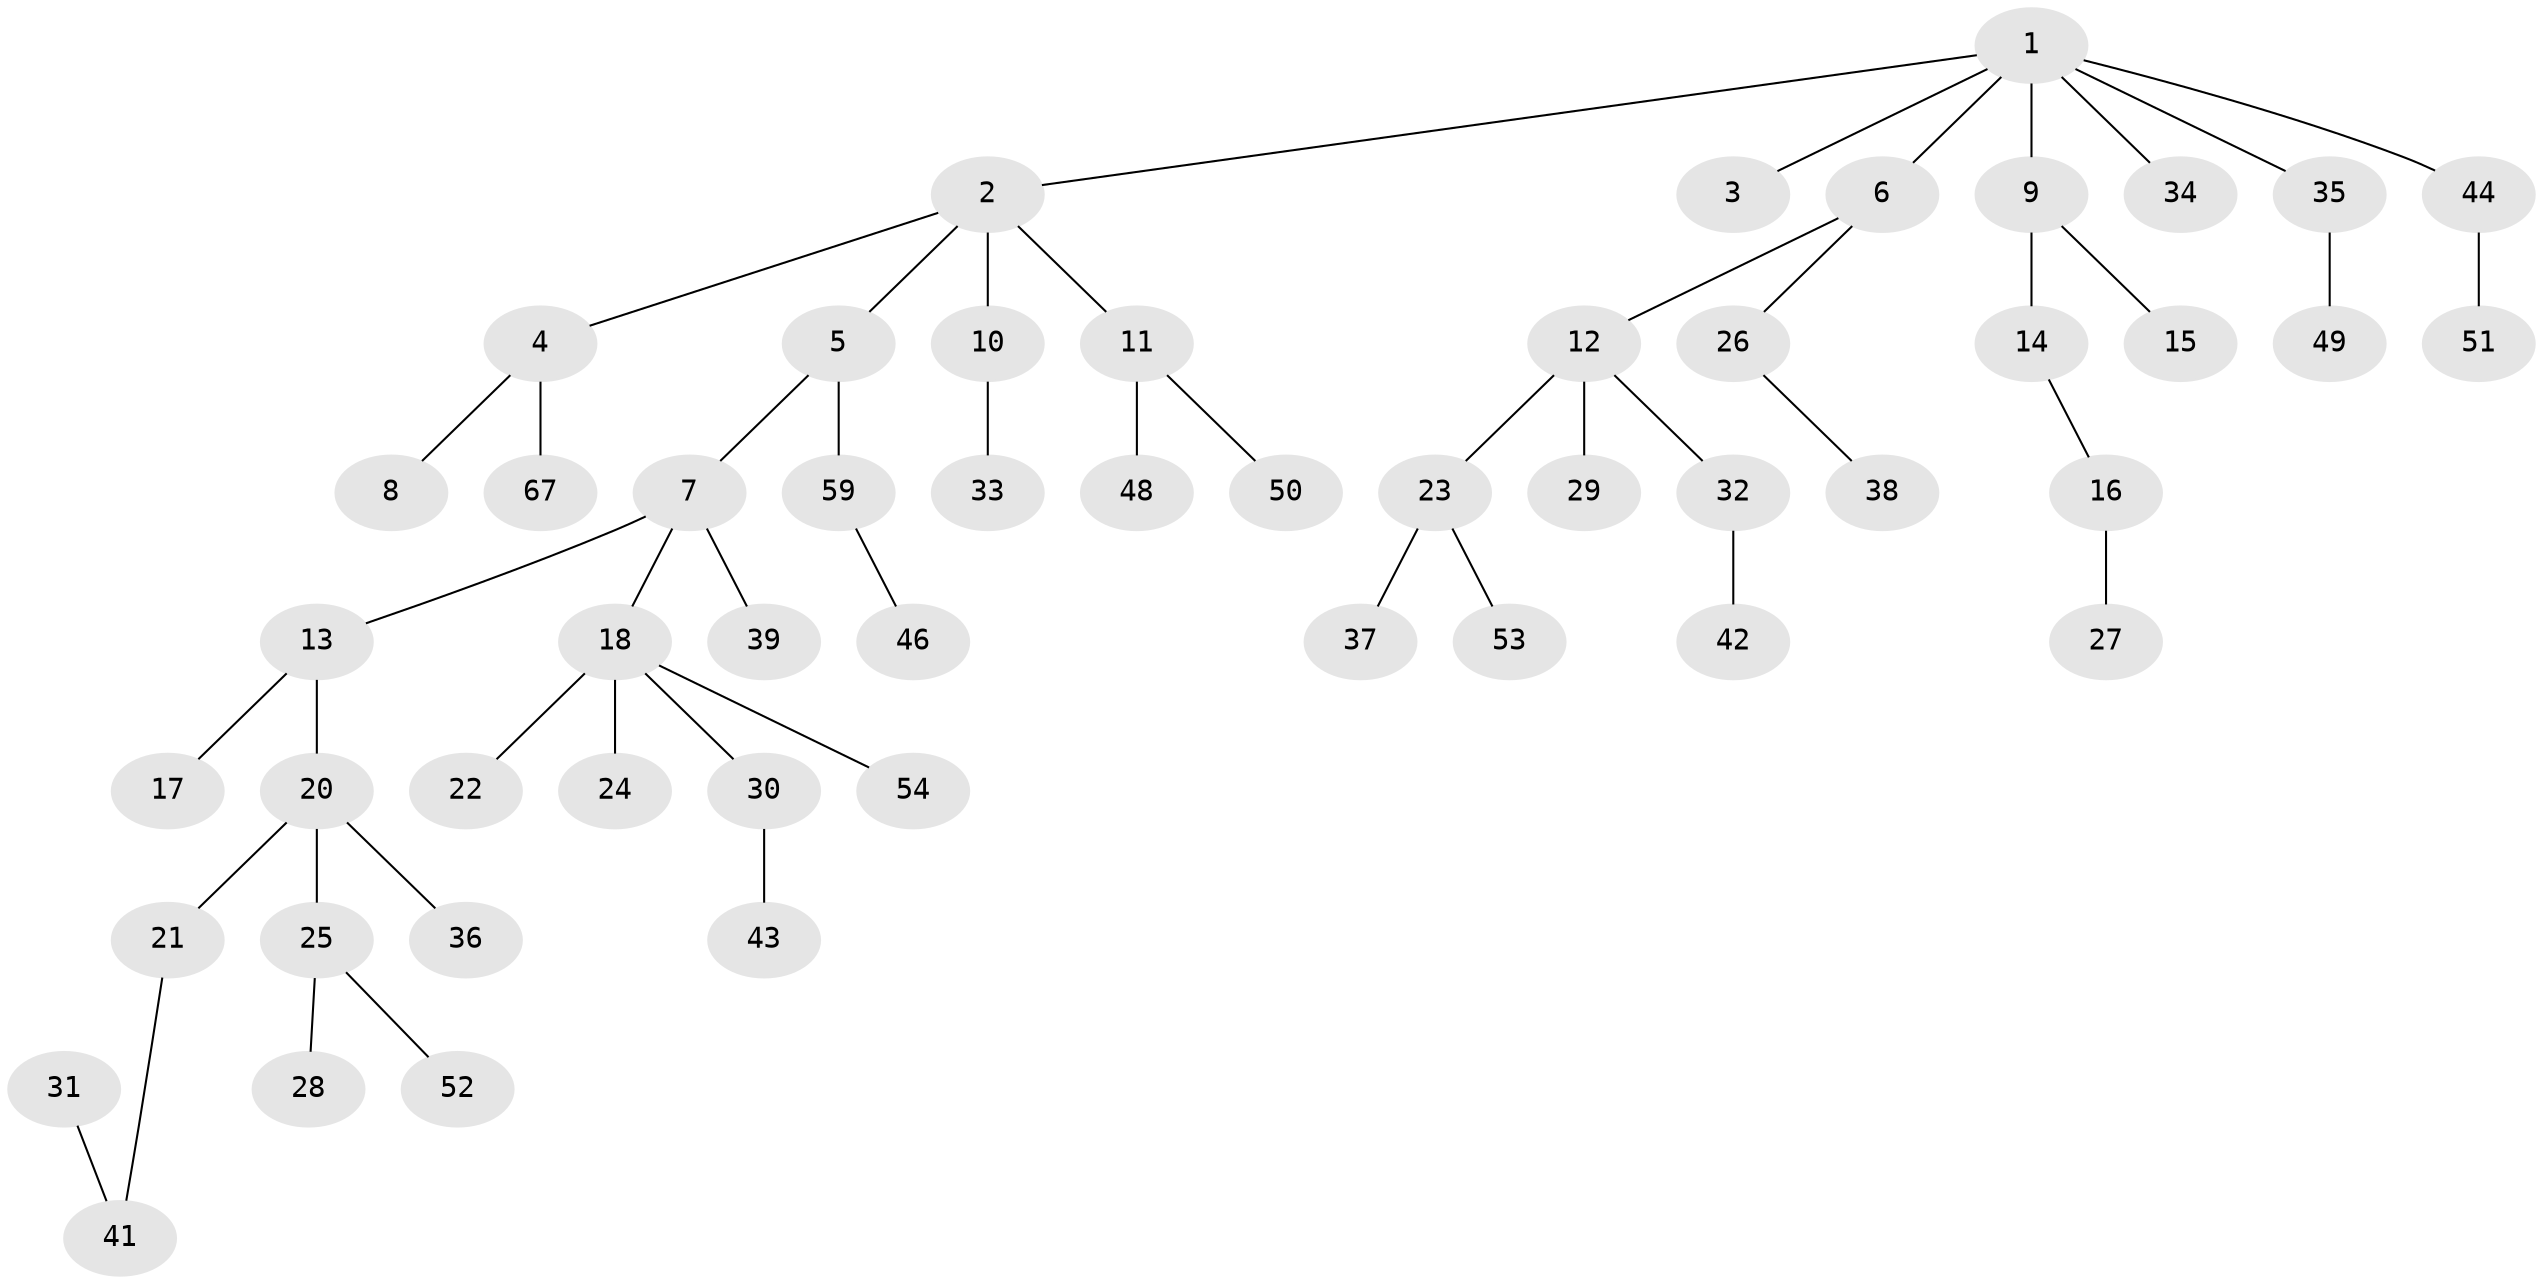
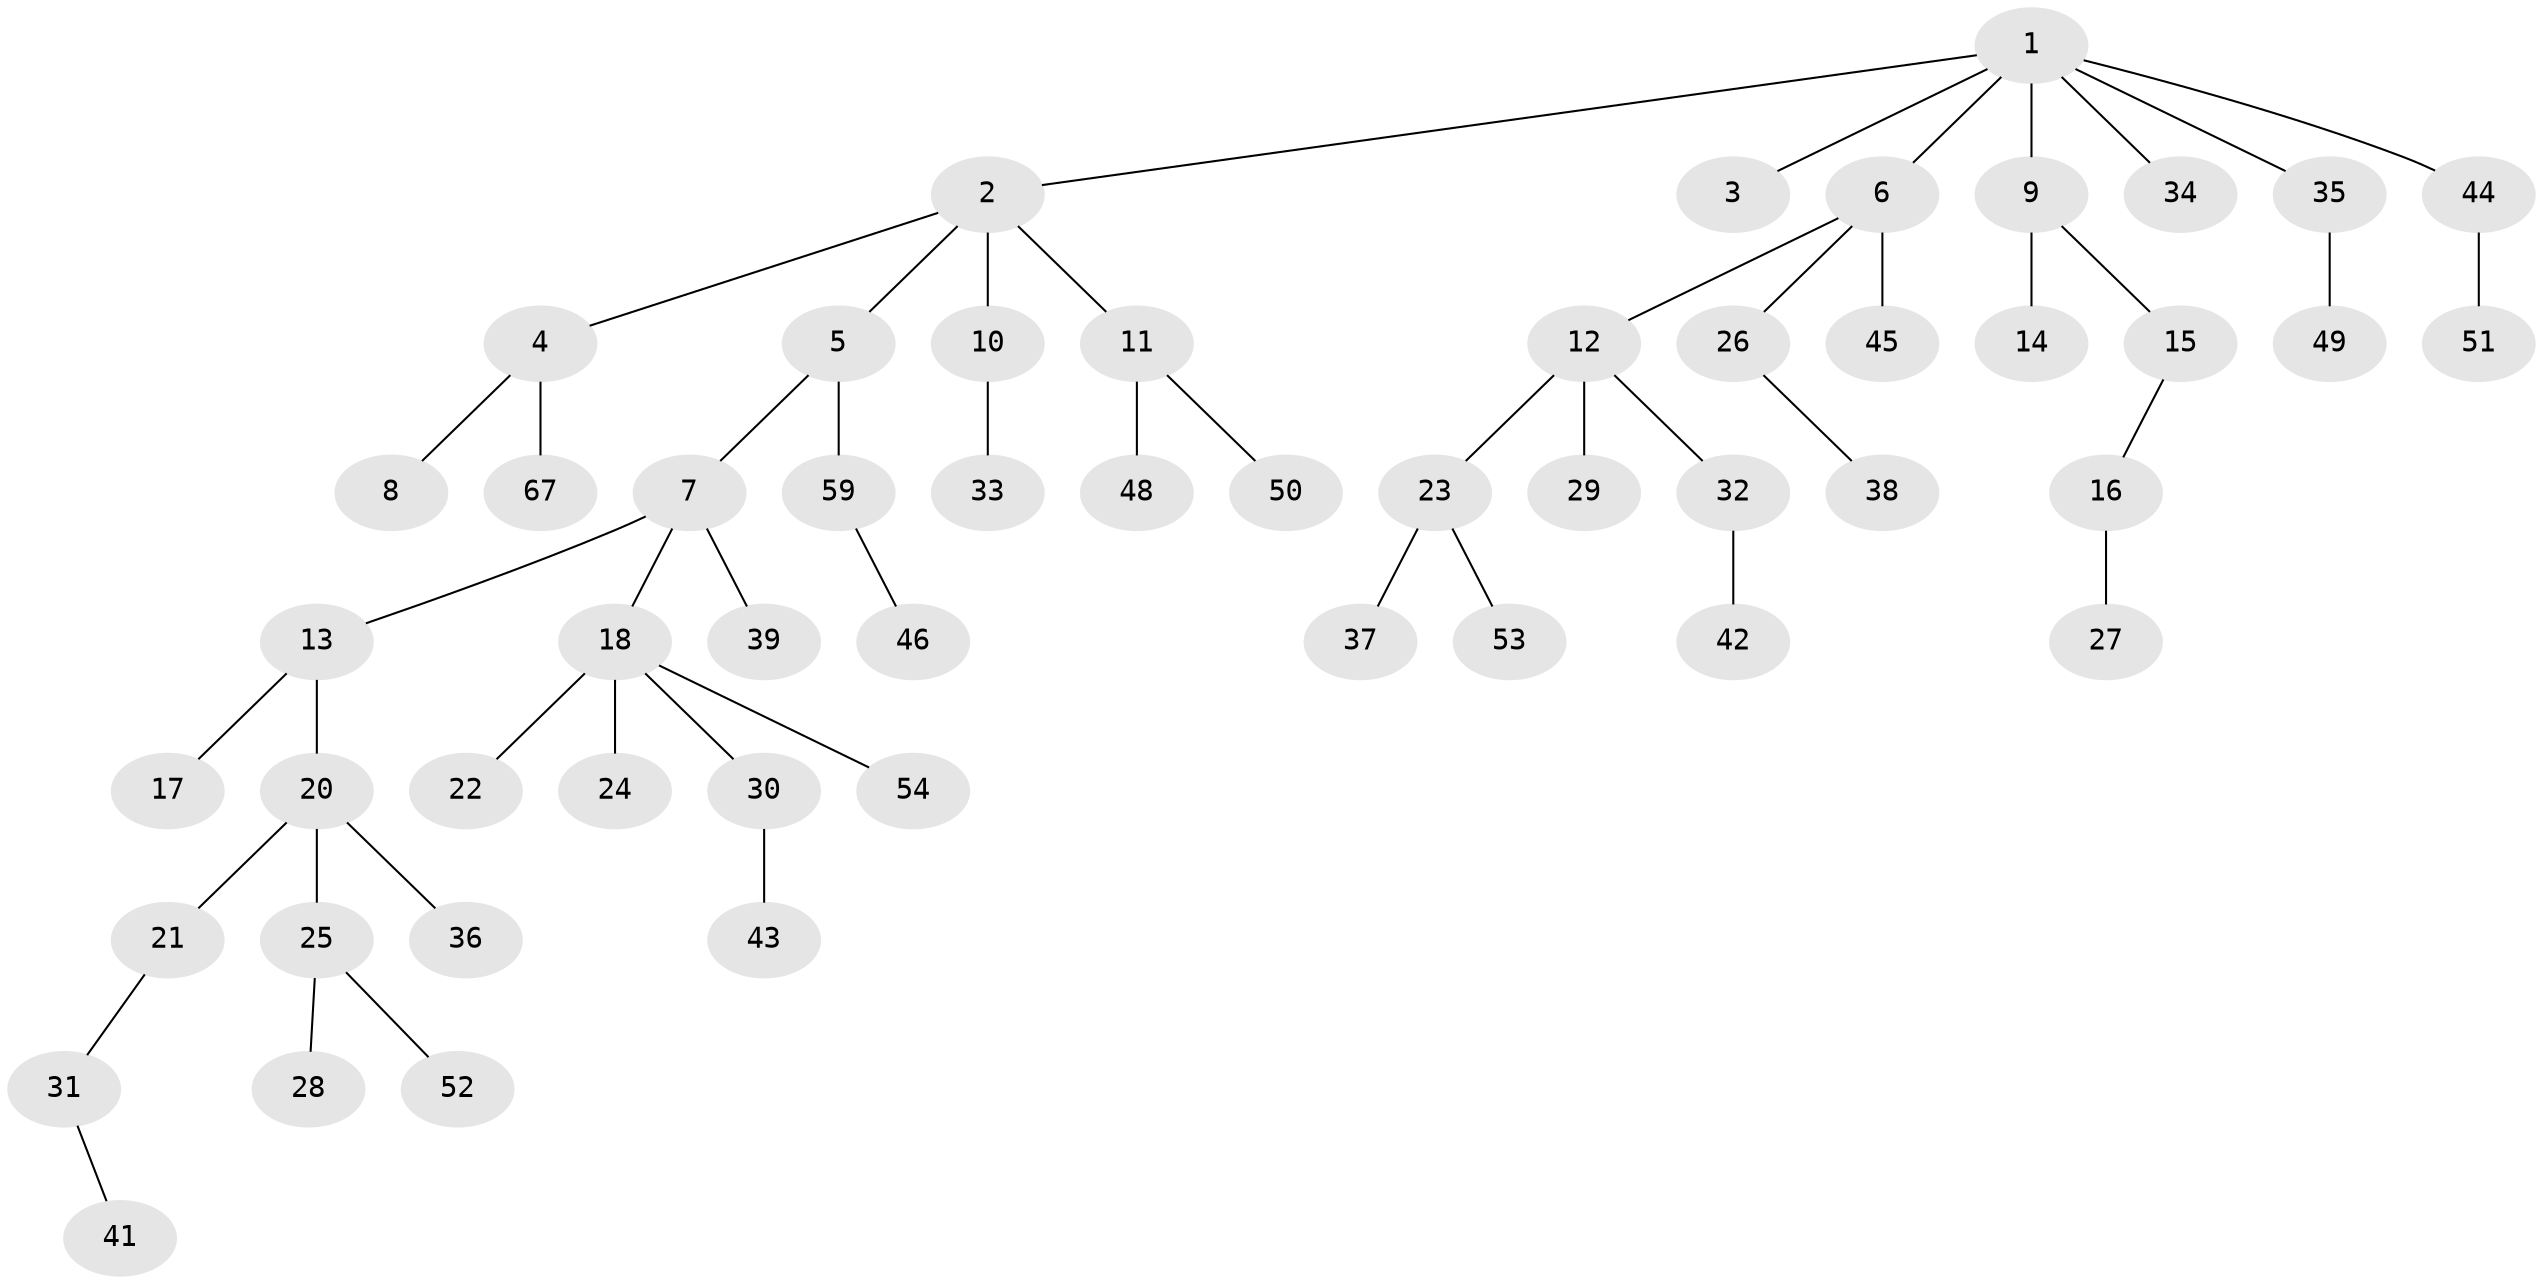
node "45": added
edge "14" -- "16": now "15" -- "16"
edge "21" -- "41": now "21" -- "31"
